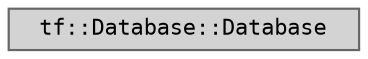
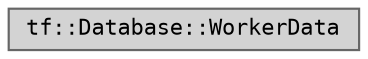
node "tf::Database::Database": label "tf::Database::Database" -> "tf::Database::WorkerData"
